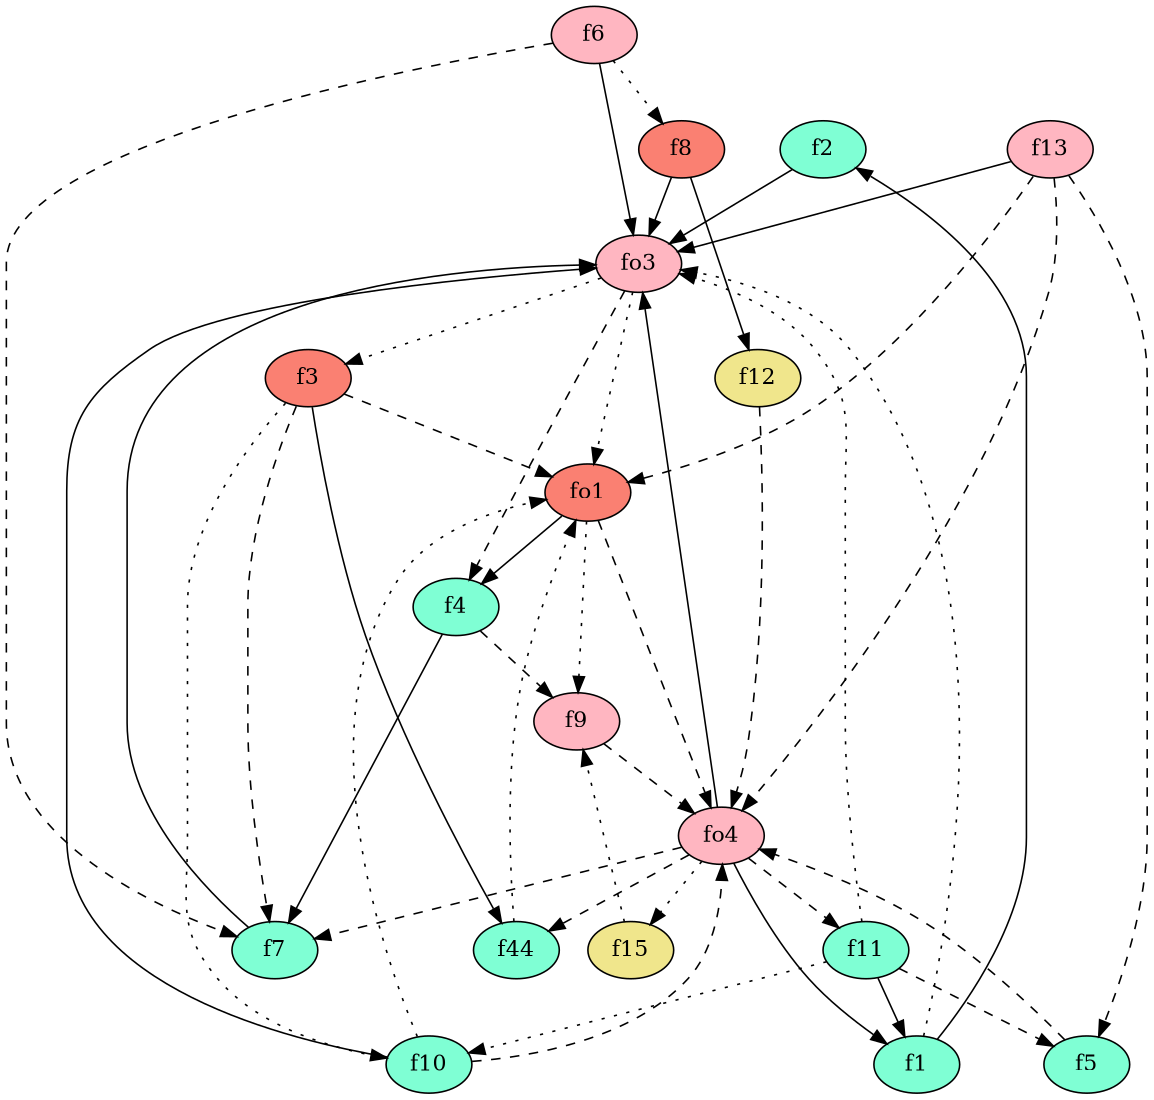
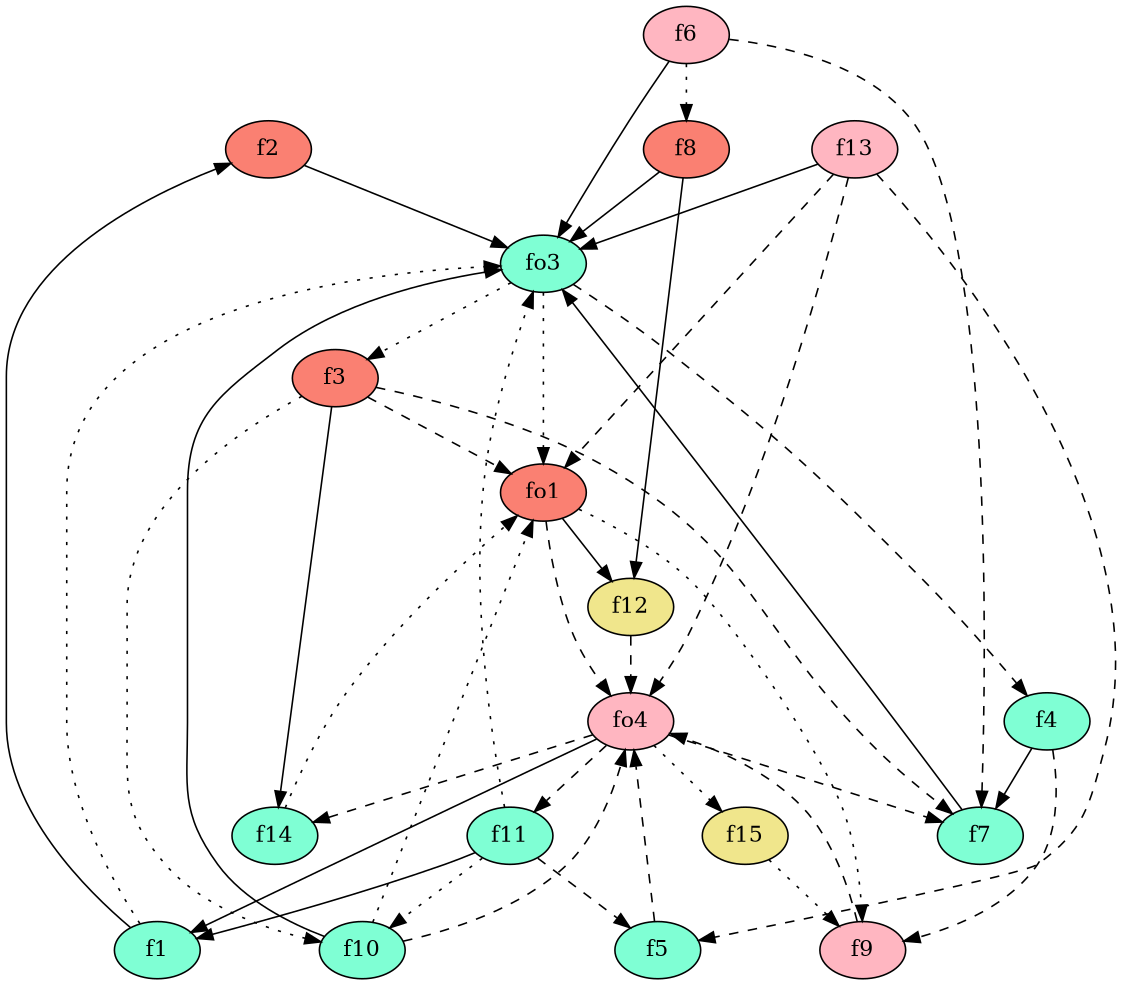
node "f2": fillcolor aquamarine -> salmon
node "fo3": fillcolor lightpink -> aquamarine
edge "fo1" -> "f4": now "fo1" -> "f12"
edge "fo4" -> "fo3": removed
node "f44": label "f44" -> "f14"
